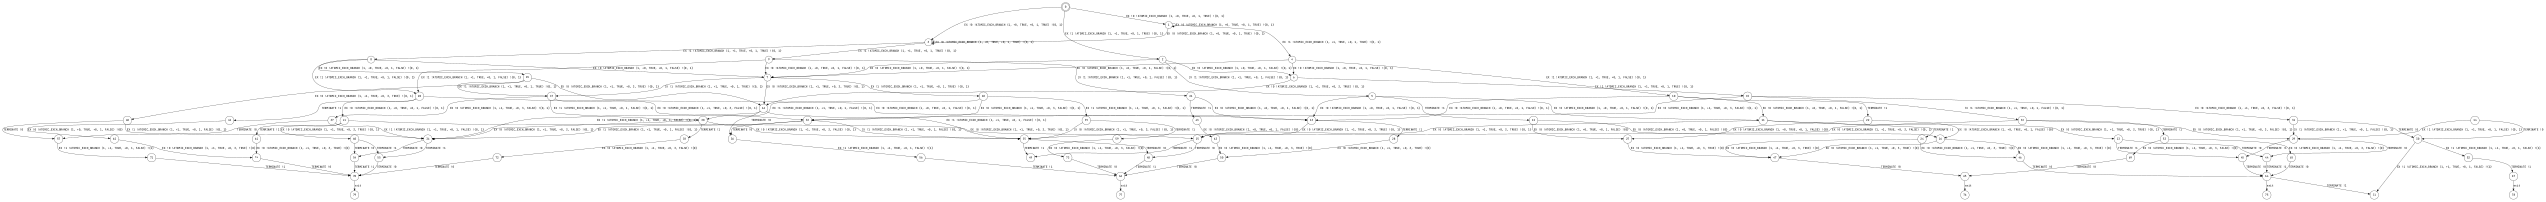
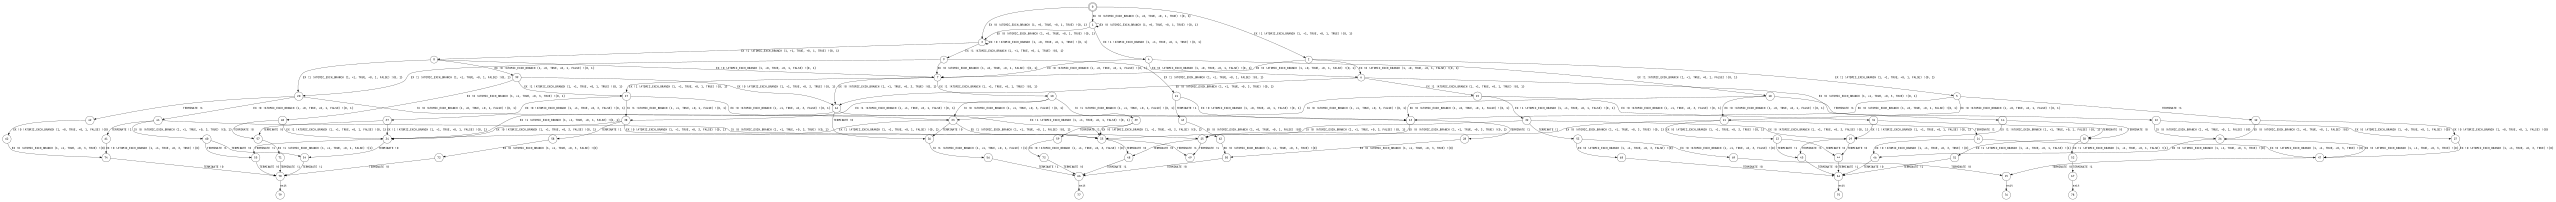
edge "6" -> "14": added, label "EX !0 !ATOMIC_EXCH_BRANCH (1, +1, TRUE, +0, 3, TRUE) !{0, 1}"
edge "64" -> "51": reversed
